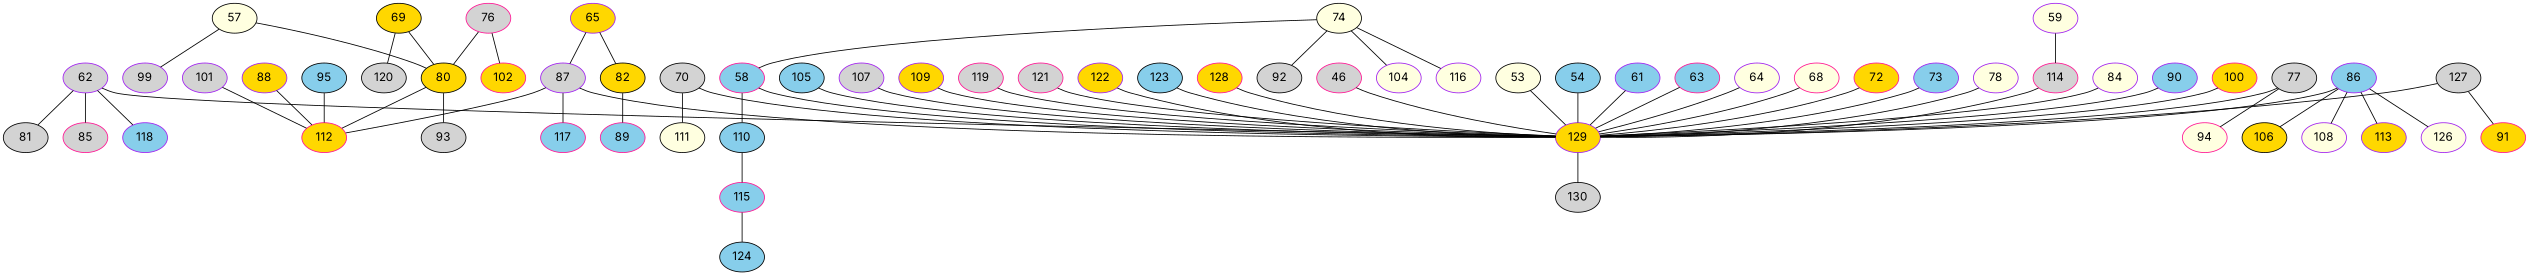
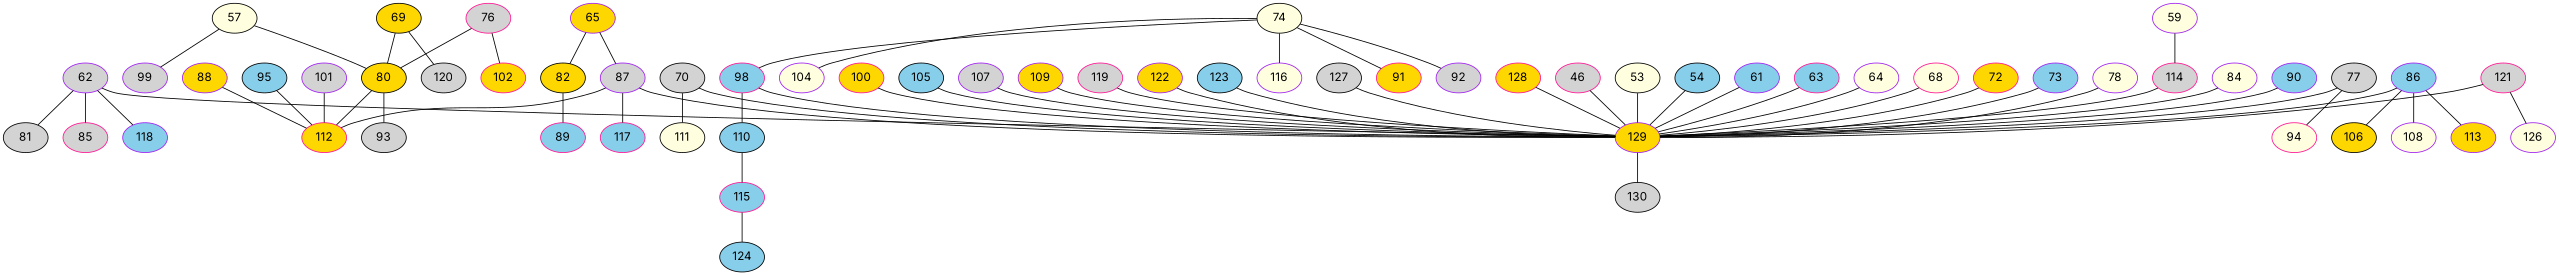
node "58": label "58" -> "98"
node "92": color black -> purple
edge "86" -- "126": now "121" -- "126"
edge "127" -- "91": now "74" -- "91"
